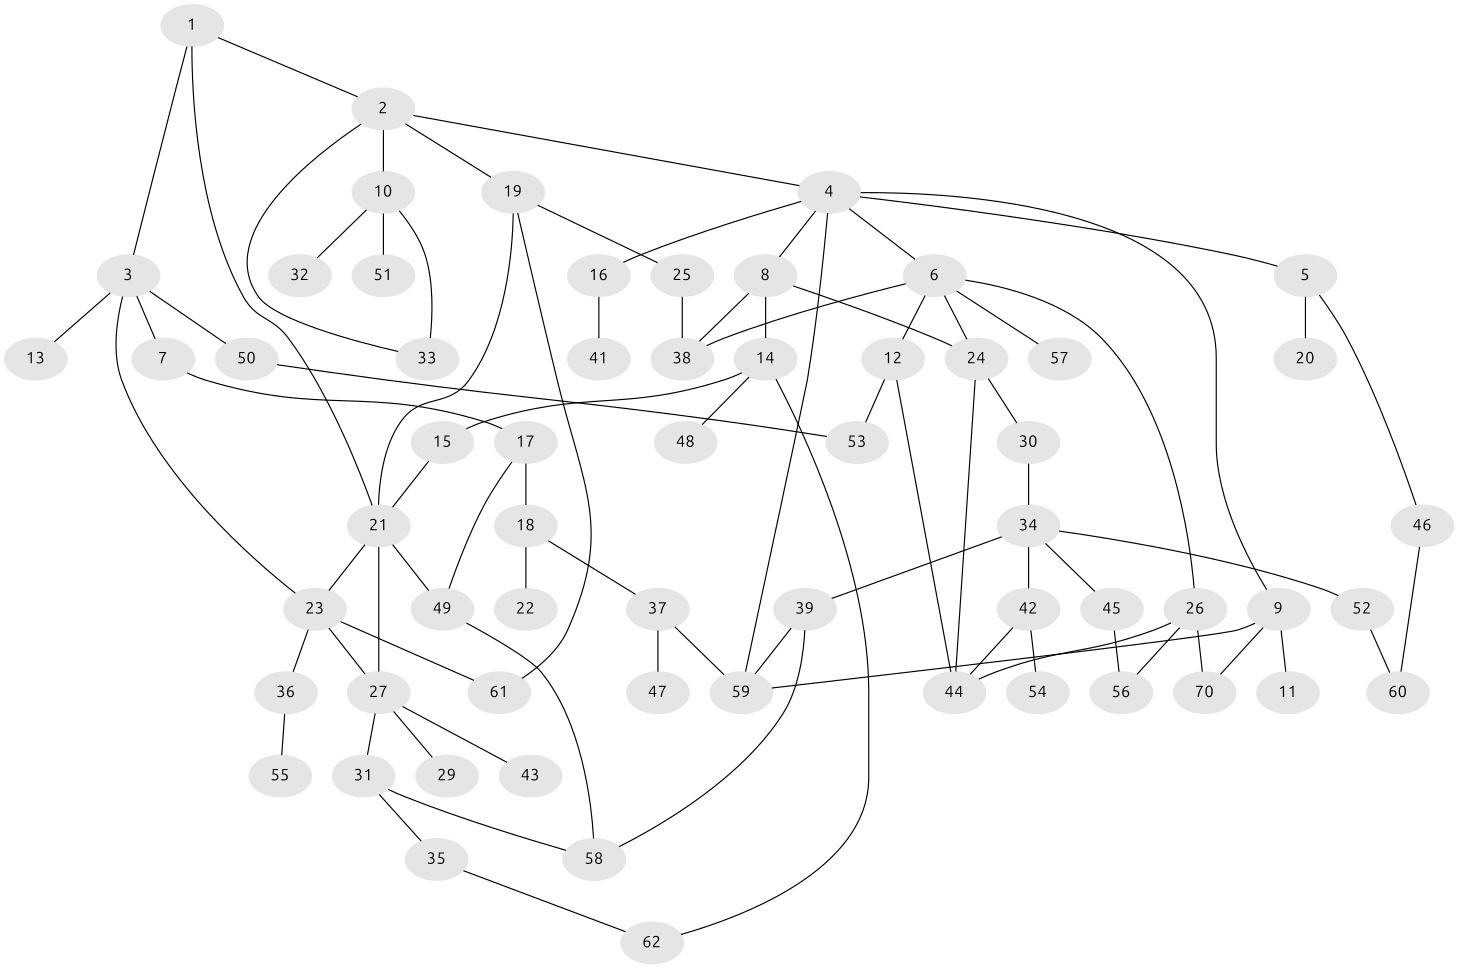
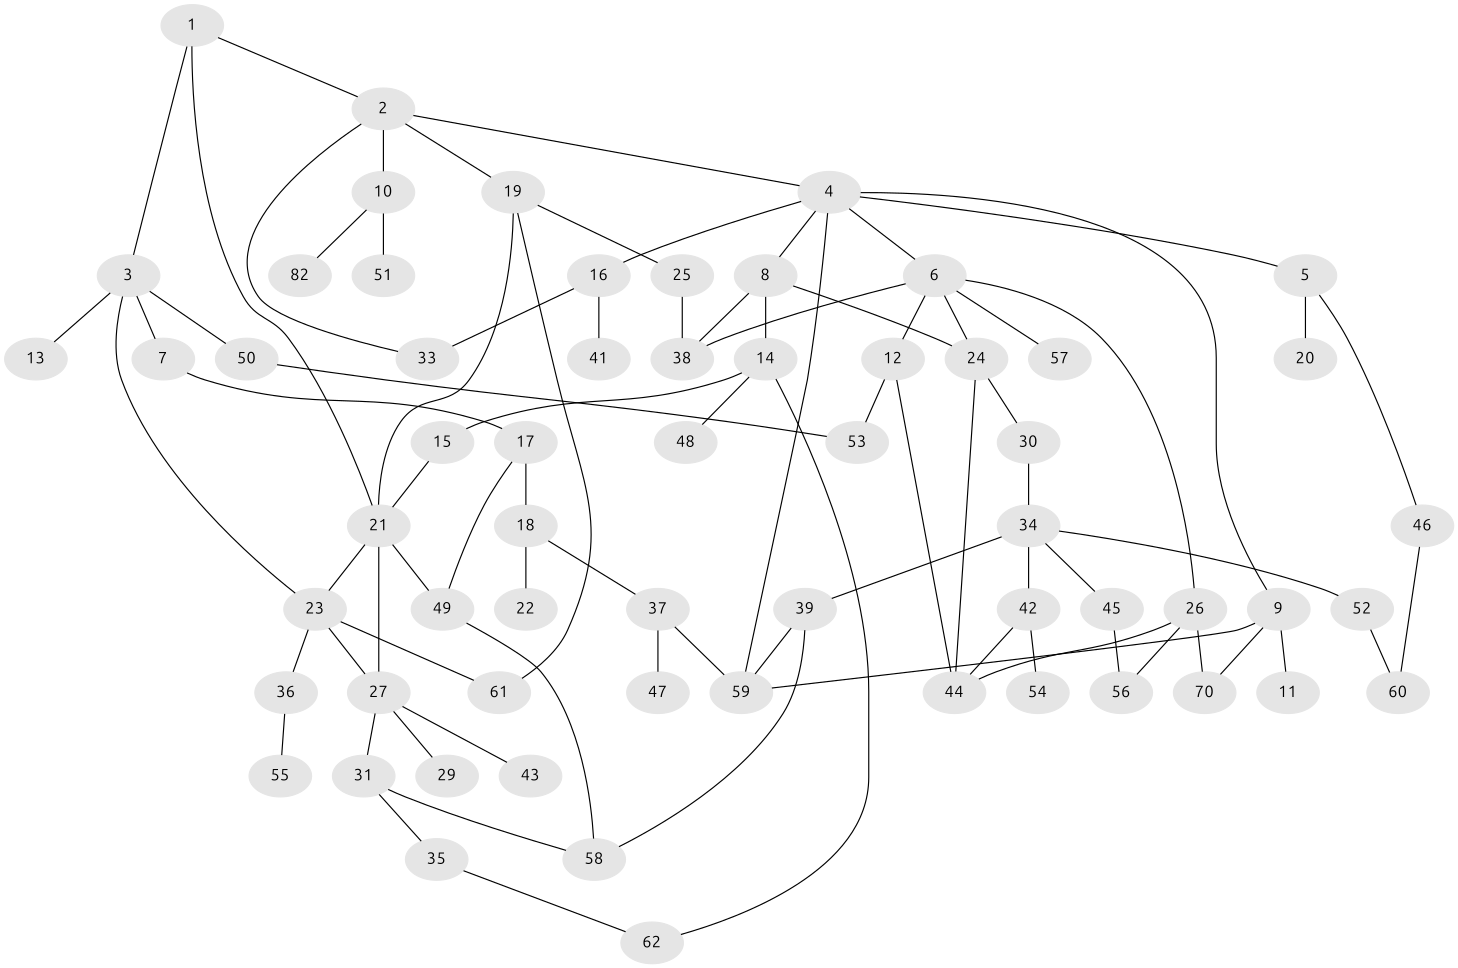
edge "10" -- "33": now "16" -- "33"
node "32": label "32" -> "82"
